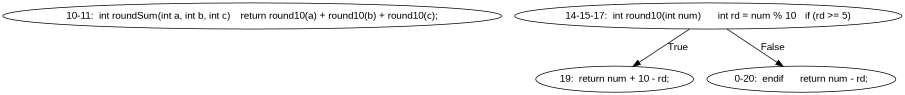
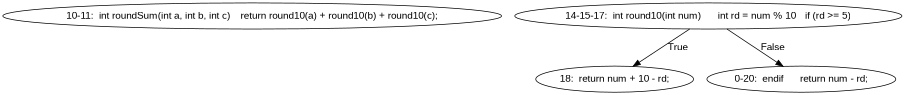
node "19:  return num + 10 - rd;": label "19:  return num + 10 - rd;" -> "18:  return num + 10 - rd;"
